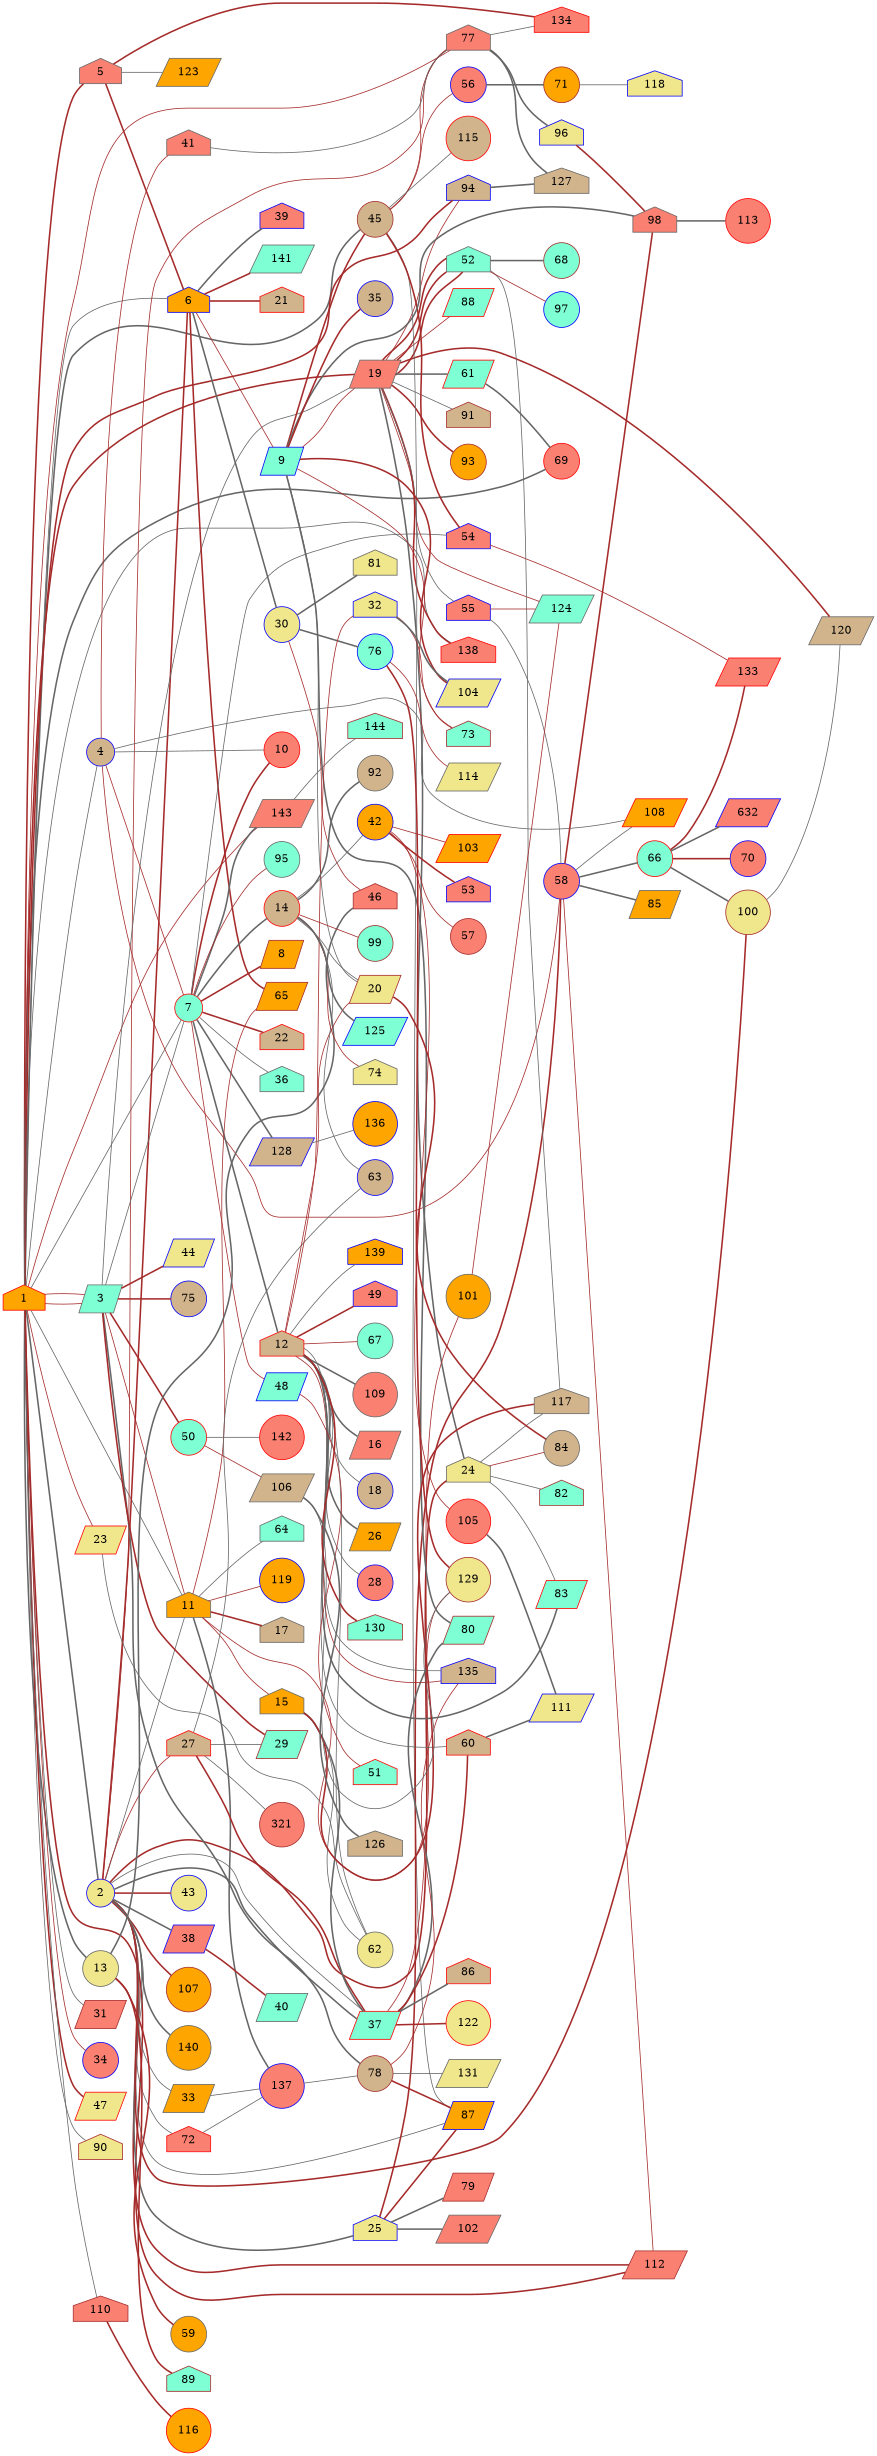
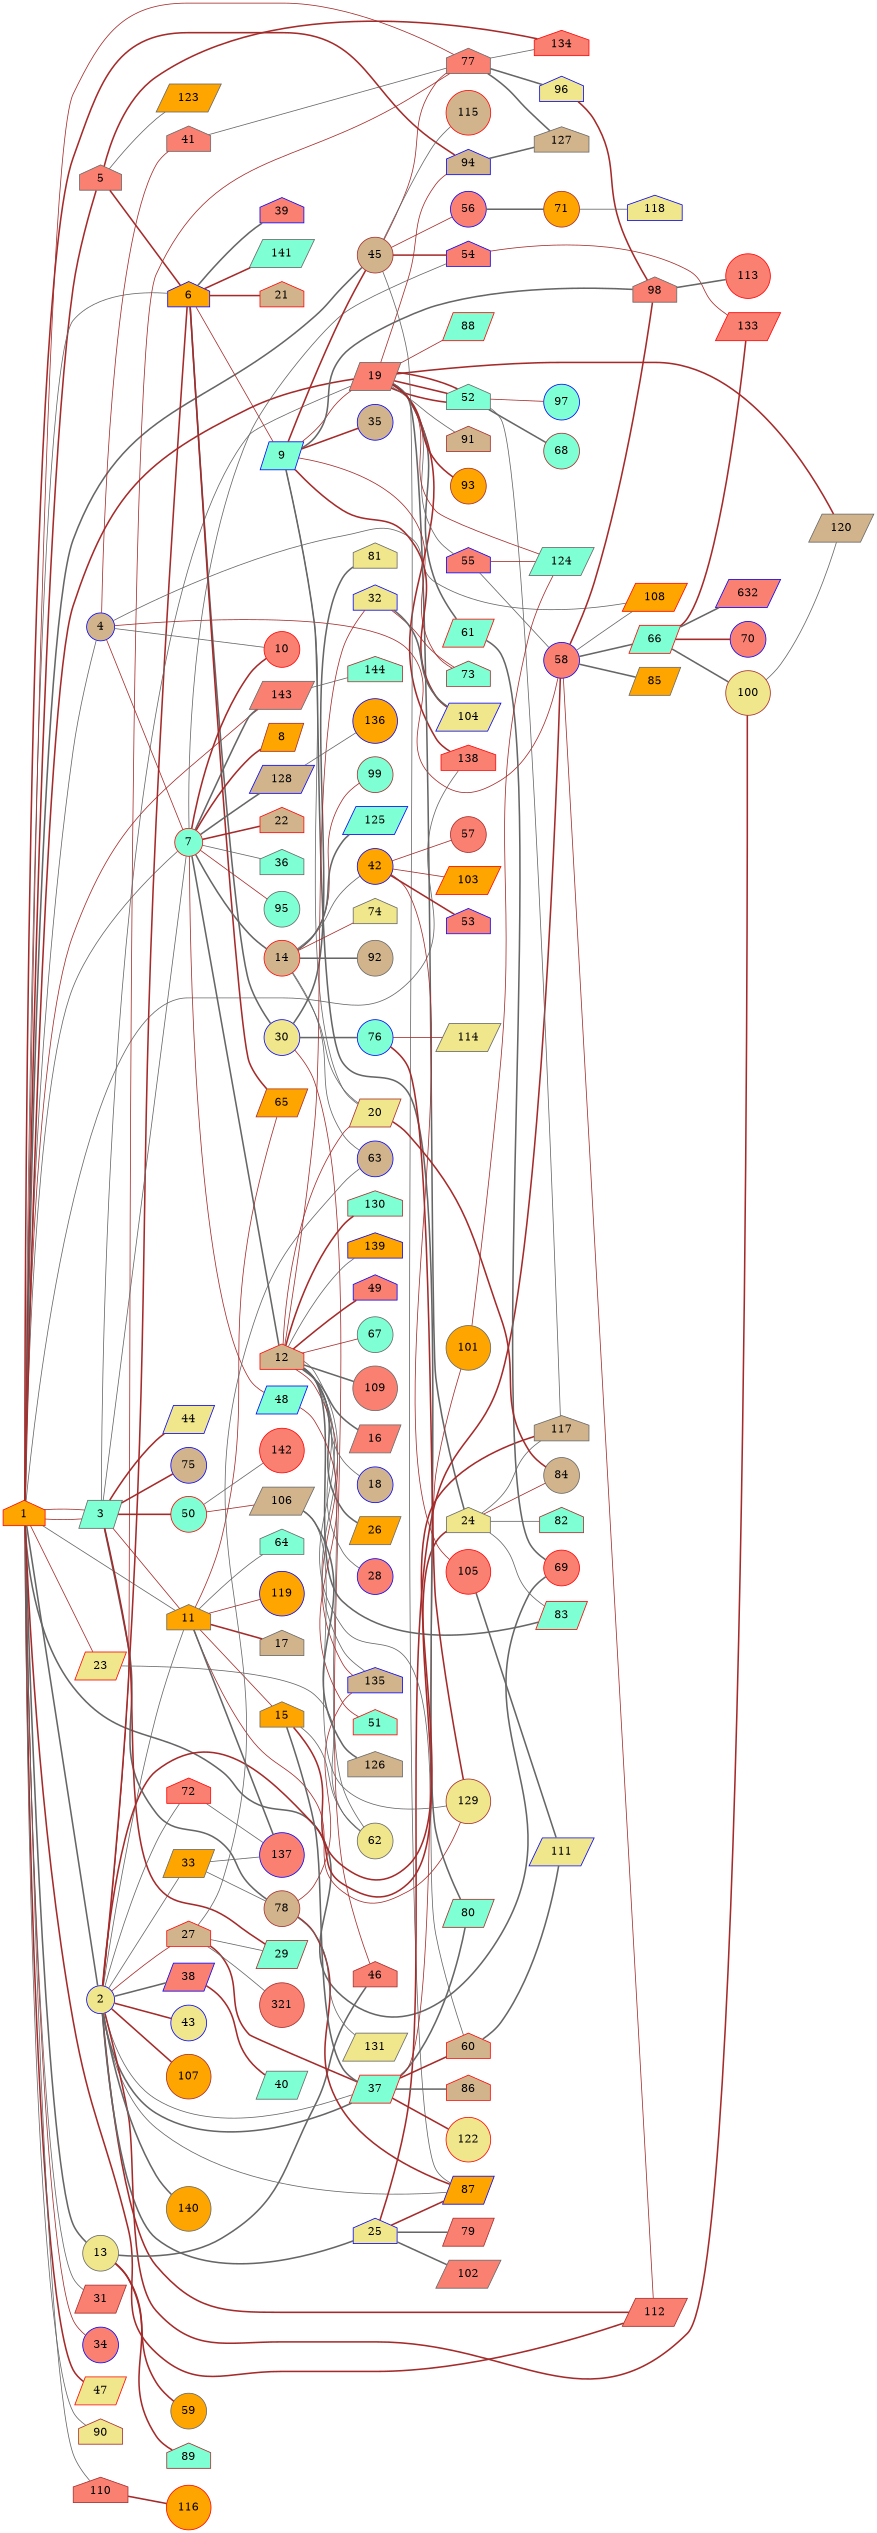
node "66": shape circle -> parallelogram
edge "78" -- "137": now "78" -- "33"
